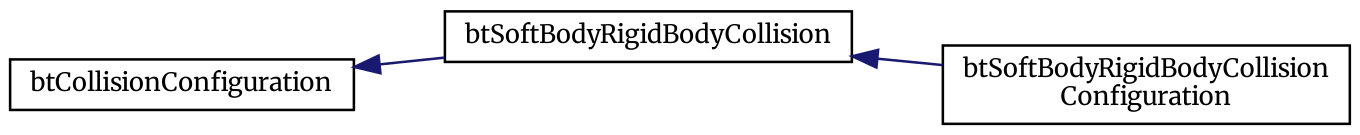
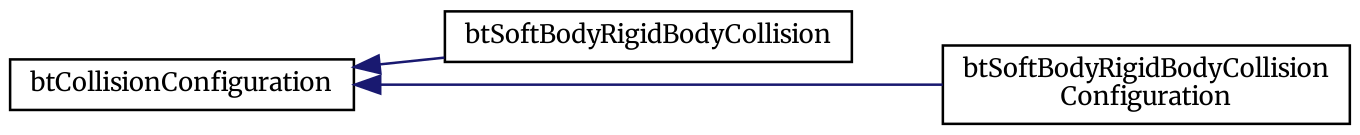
edge "btSoftBodyRigidBodyCollision Configuration" -> "btSoftBodyRigidBodyCollision": now "btSoftBodyRigidBodyCollision Configuration" -> "btCollisionConfiguration"
